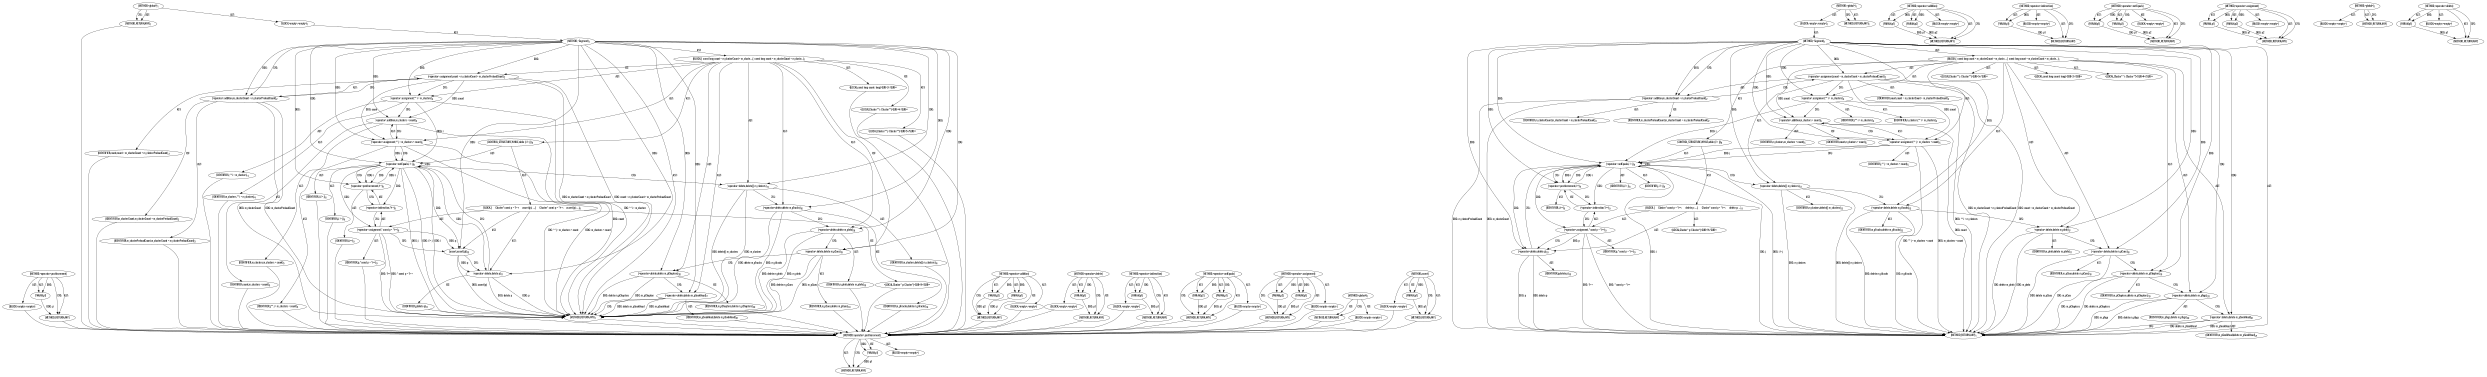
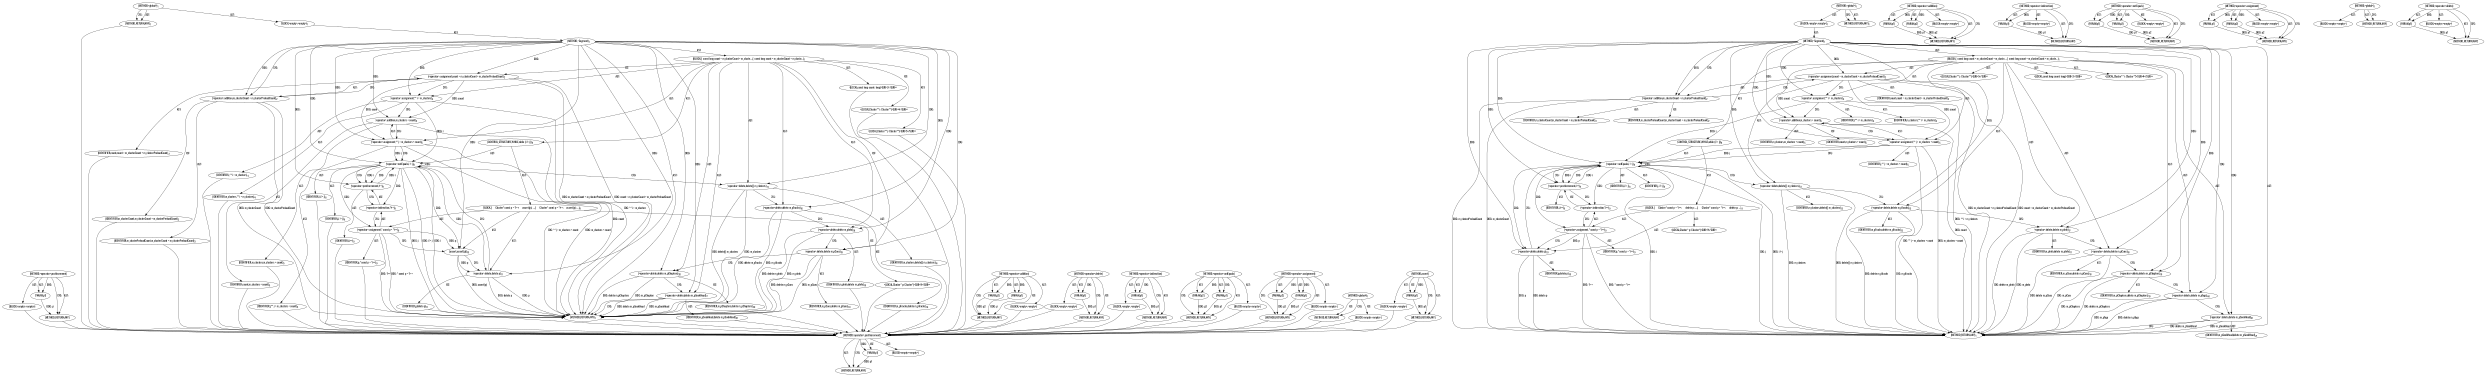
node "(<operator>.delete,delete m_pTags)": text "20" -> "40"
node "(IDENTIFIER,m_pTags,delete m_pTags)": removed
